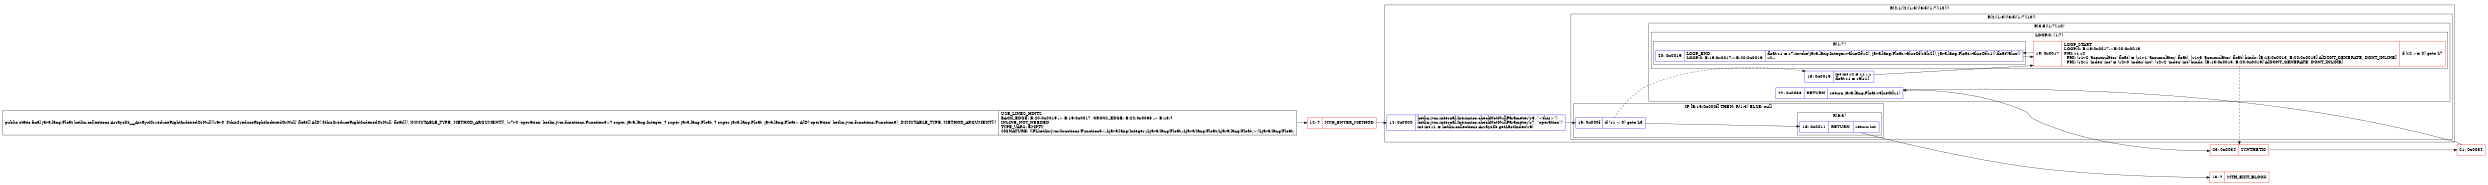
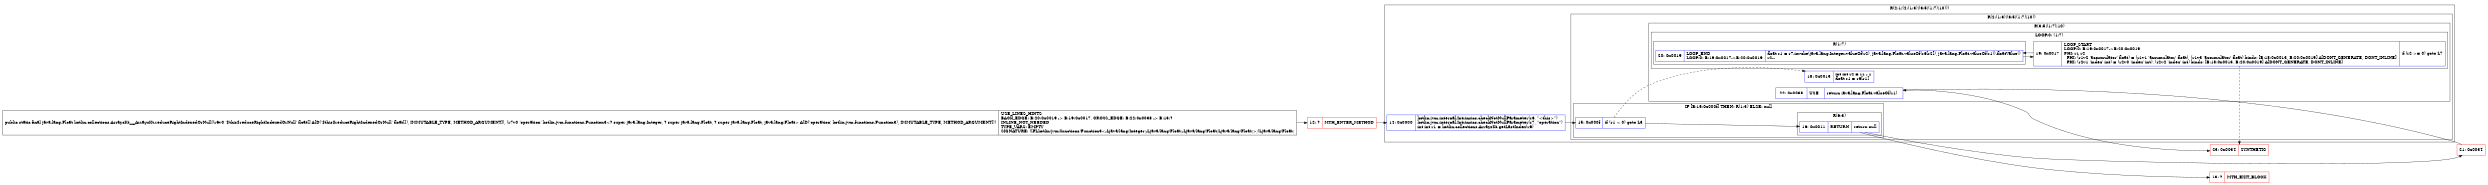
node "19: 0x0017": color red -> blue
edge "18: 0x0013" -> "19: 0x0017": removed
node "22: 0x0038": text "RETURN" -> "USE"
node "16: 0x0011": text "return int" -> "return null"
edge "23: 0x0034" -> "21: 0x0034": now "16: 0x0011" -> "21: 0x0034"
